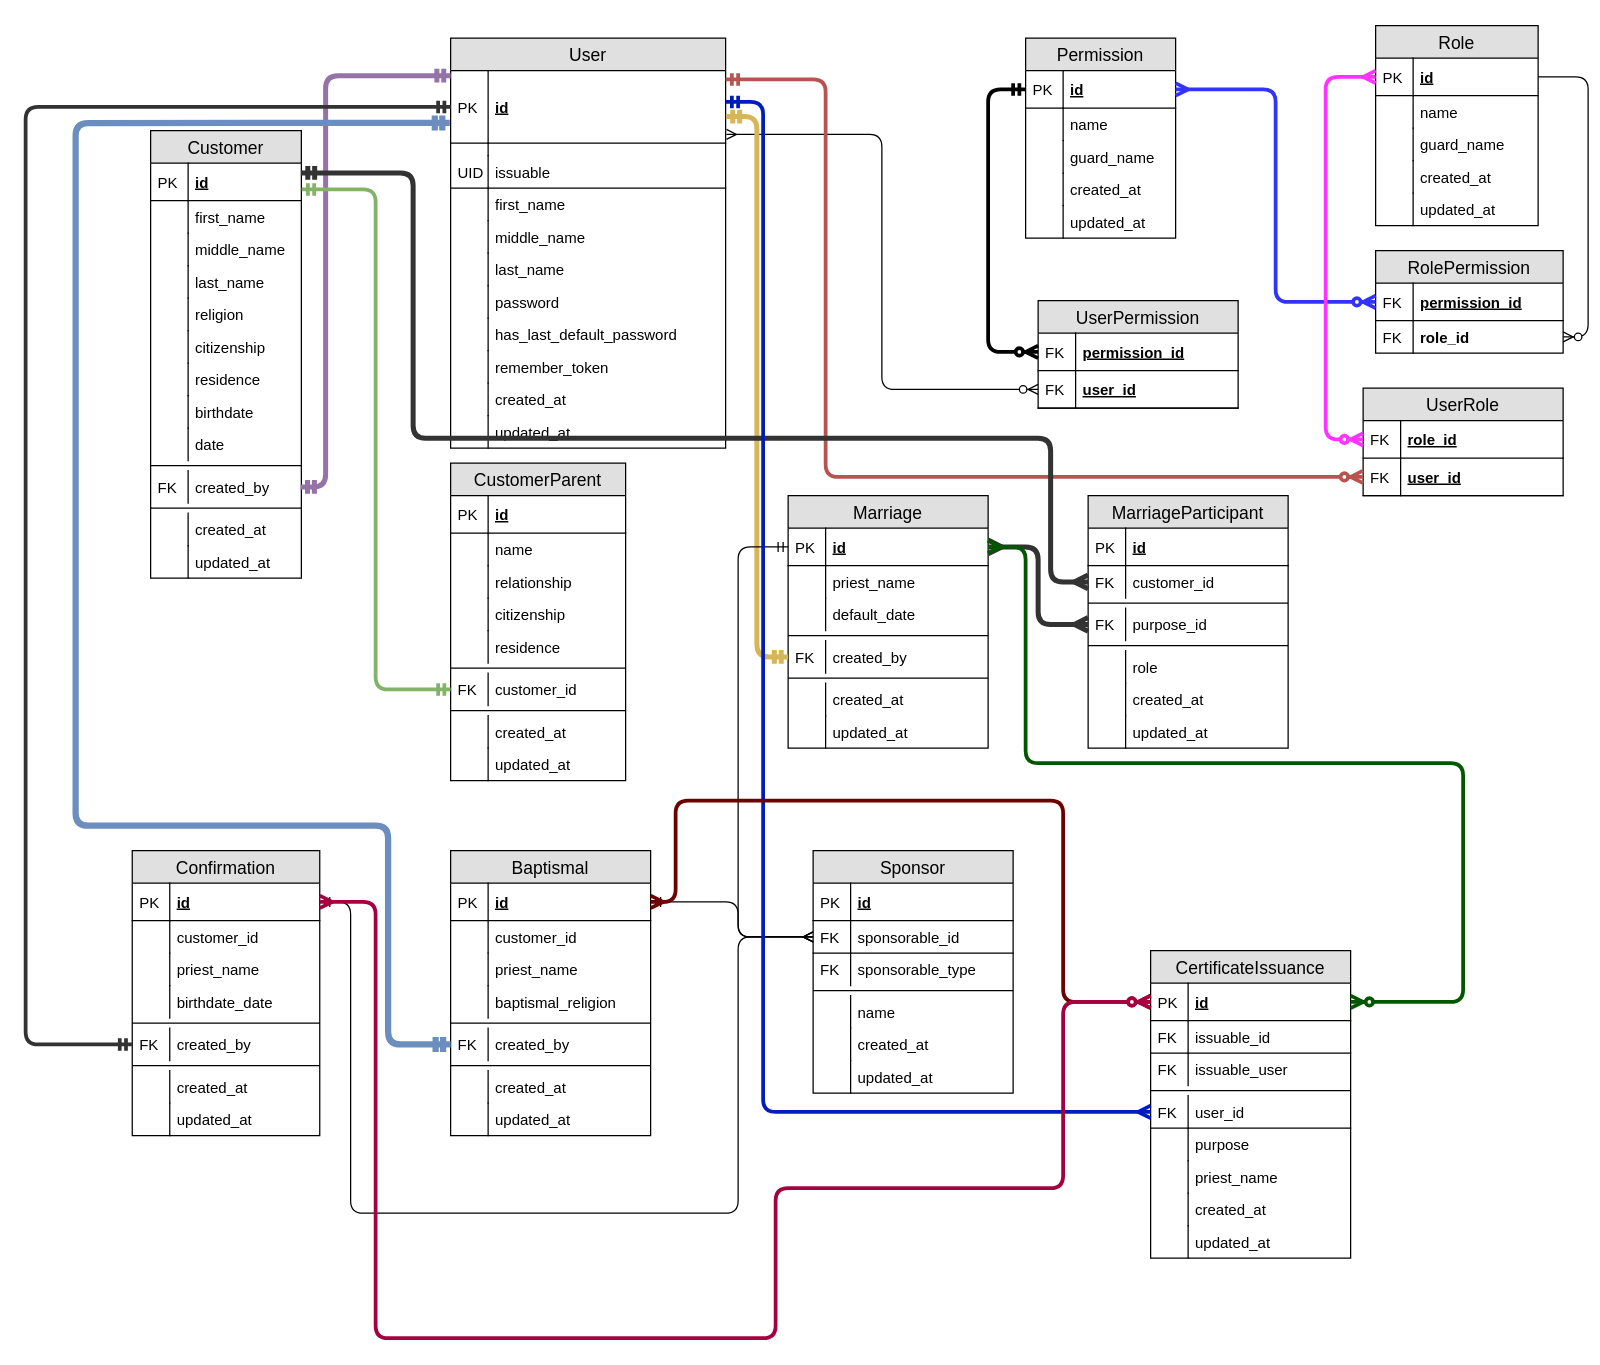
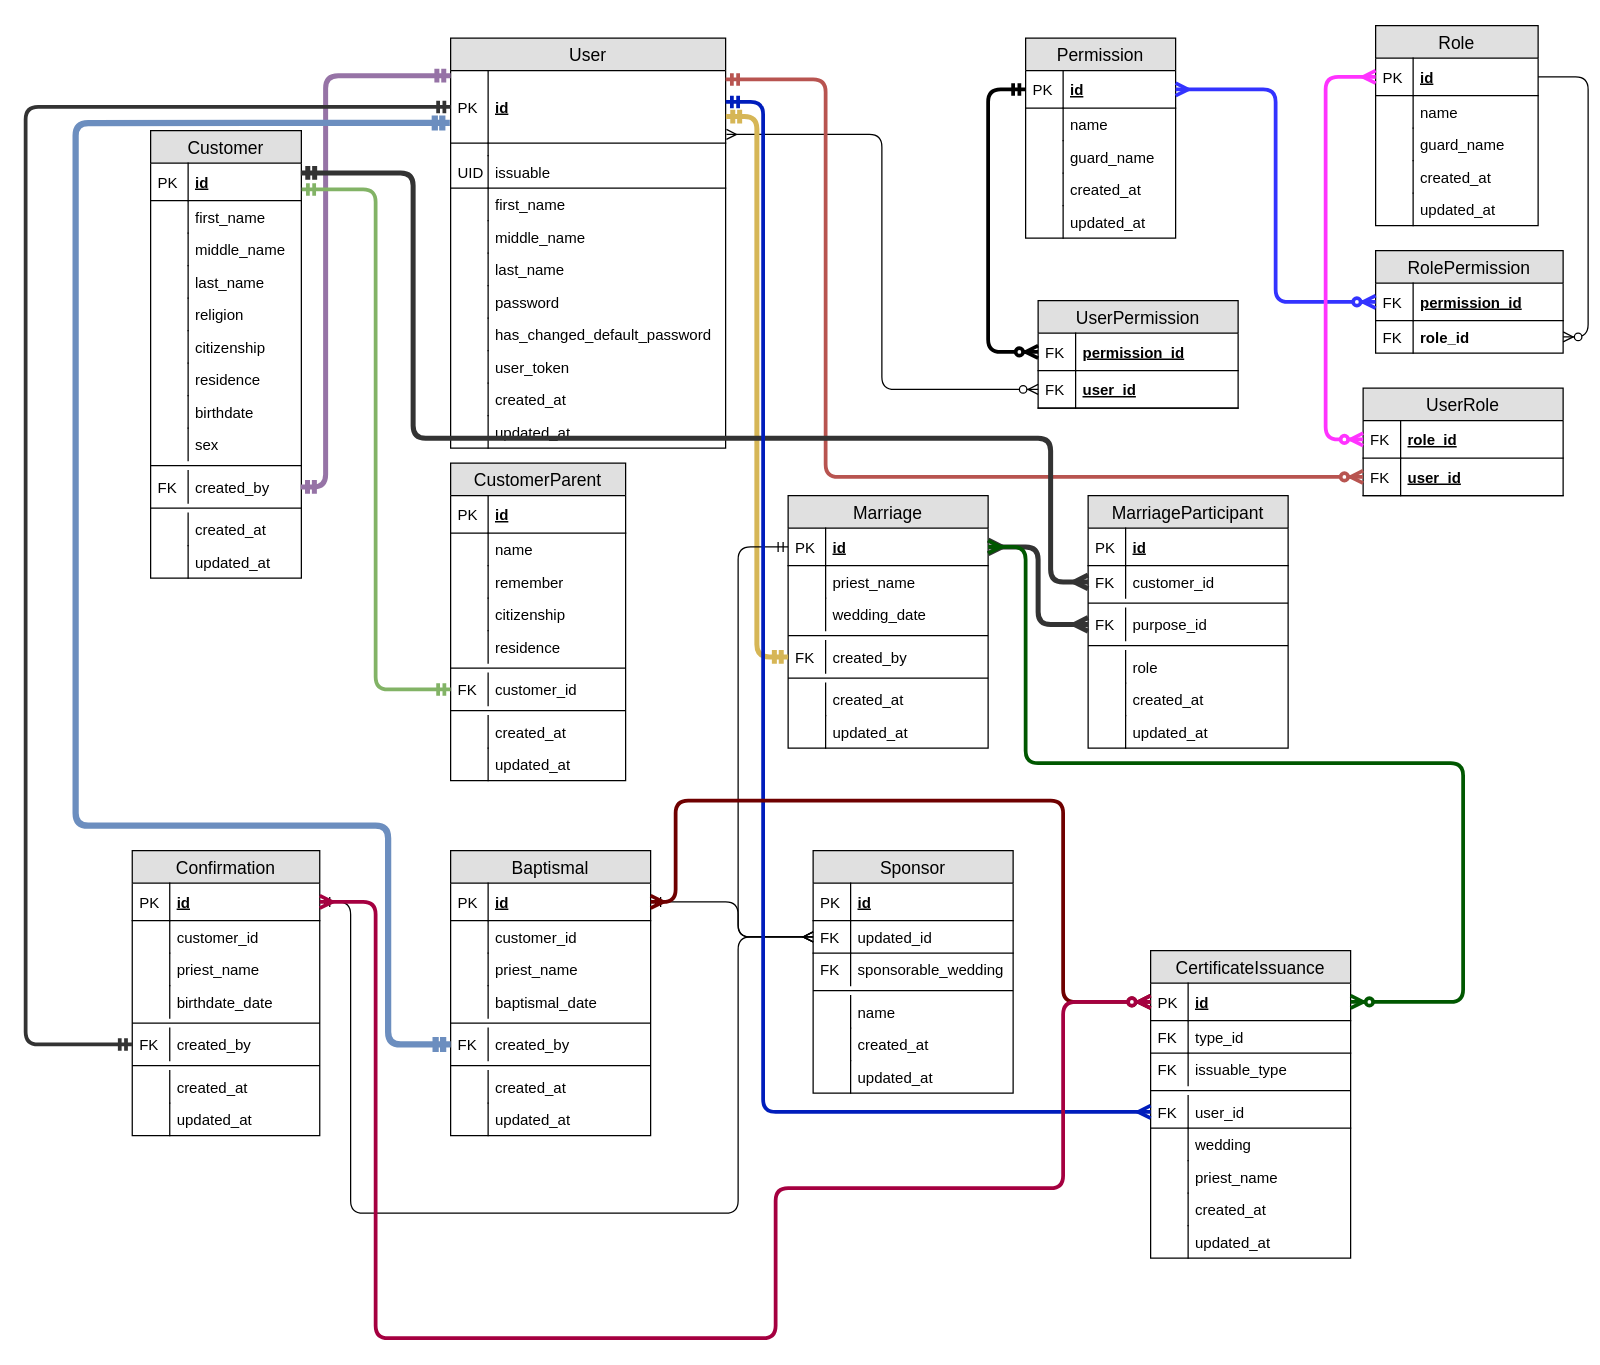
node "has_last_default_password": label "has_last_default_password" -> "has_changed_default_password"
node "remember_token": label "remember_token" -> "user_token"
node "date": label "date" -> "sex"
node "relationship": label "relationship" -> "remember"
node "default_date": label "default_date" -> "wedding_date"
node "sponsorable_id": label "sponsorable_id" -> "updated_id"
node "sponsorable_type": label "sponsorable_type" -> "sponsorable_wedding"
node "baptismal_religion": label "baptismal_religion" -> "baptismal_date"
node "issuable_id": label "issuable_id" -> "type_id"
node "issuable_user": label "issuable_user" -> "issuable_type"
node "purpose": label "purpose" -> "wedding"
